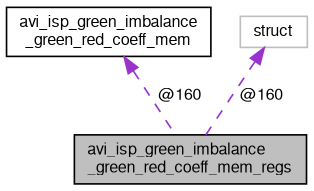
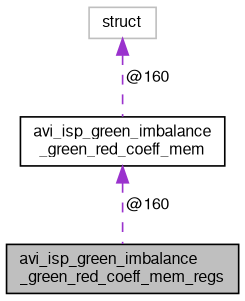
edge "avi_isp_green_imbalance _green_red_coeff_mem_regs" -> "struct": now "avi_isp_green_imbalance _green_red_coeff_mem" -> "struct"
